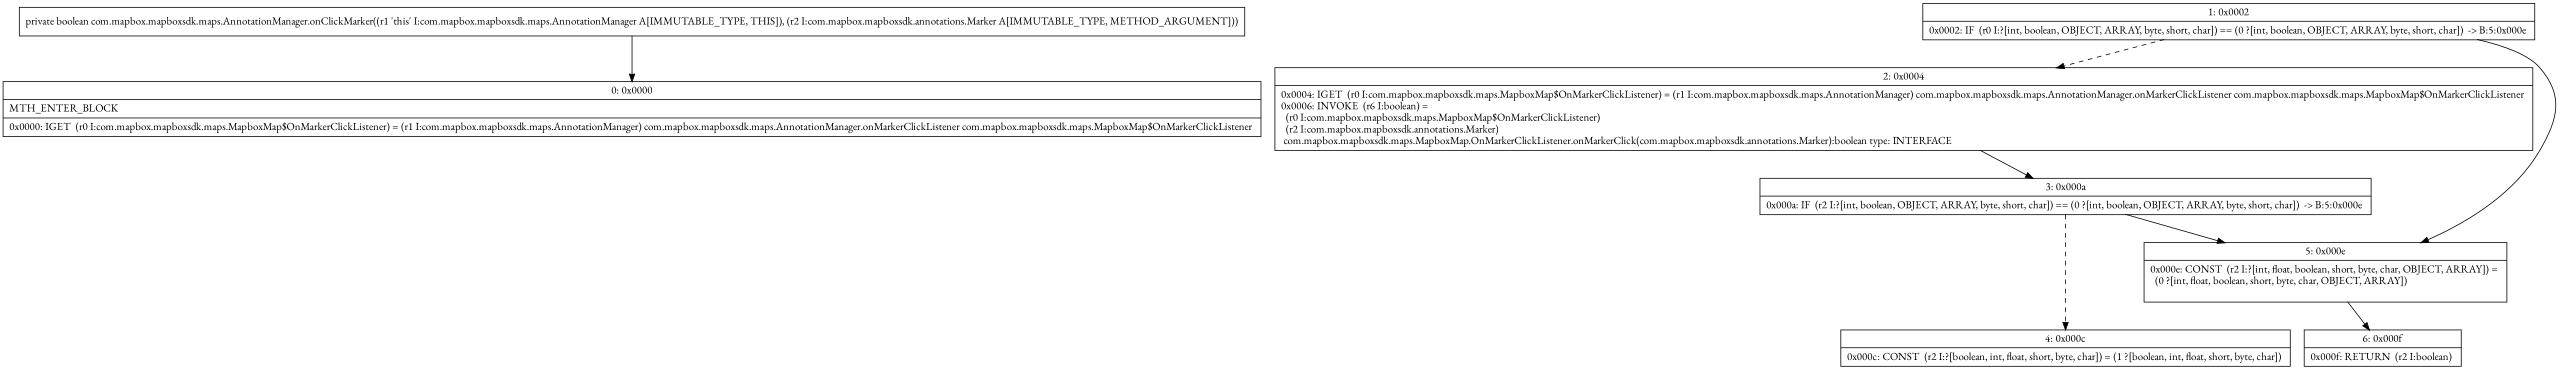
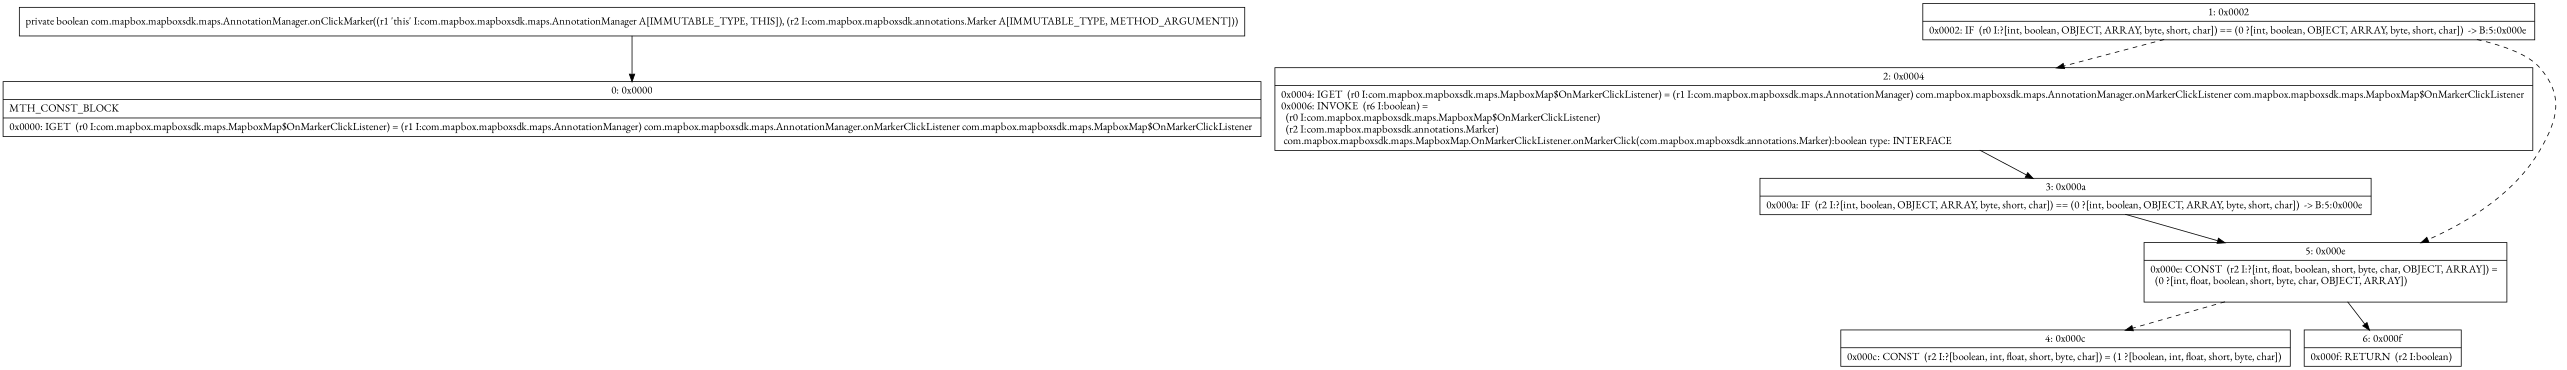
node "0: 0x0000": text "MTH_ENTER_BLOCK" -> "MTH_CONST_BLOCK"
edge "1: 0x0002" -> "5: 0x000e": style solid -> dashed
edge "3: 0x000a" -> "4: 0x000c": now "5: 0x000e" -> "4: 0x000c"
